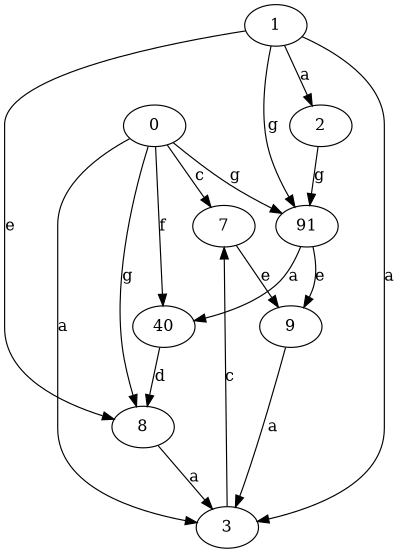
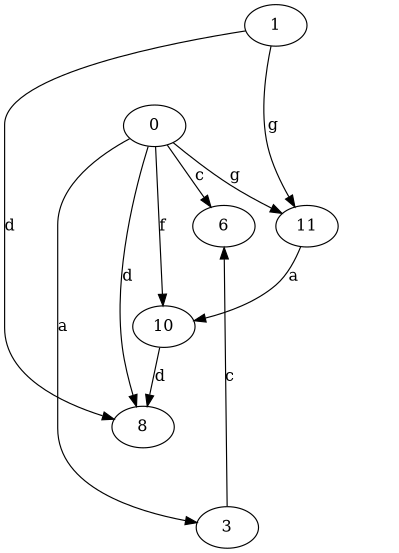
node "2": removed
edge "1" -> "8": label "e" -> "d"
node "7": label "7" -> "6"
node "91": label "91" -> "11"
edge "0" -> "8": label "g" -> "d"
edge "1" -> "3": removed, label "a"
node "40": label "40" -> "10"
node "9": removed
edge "8" -> "3": removed, label "a"
